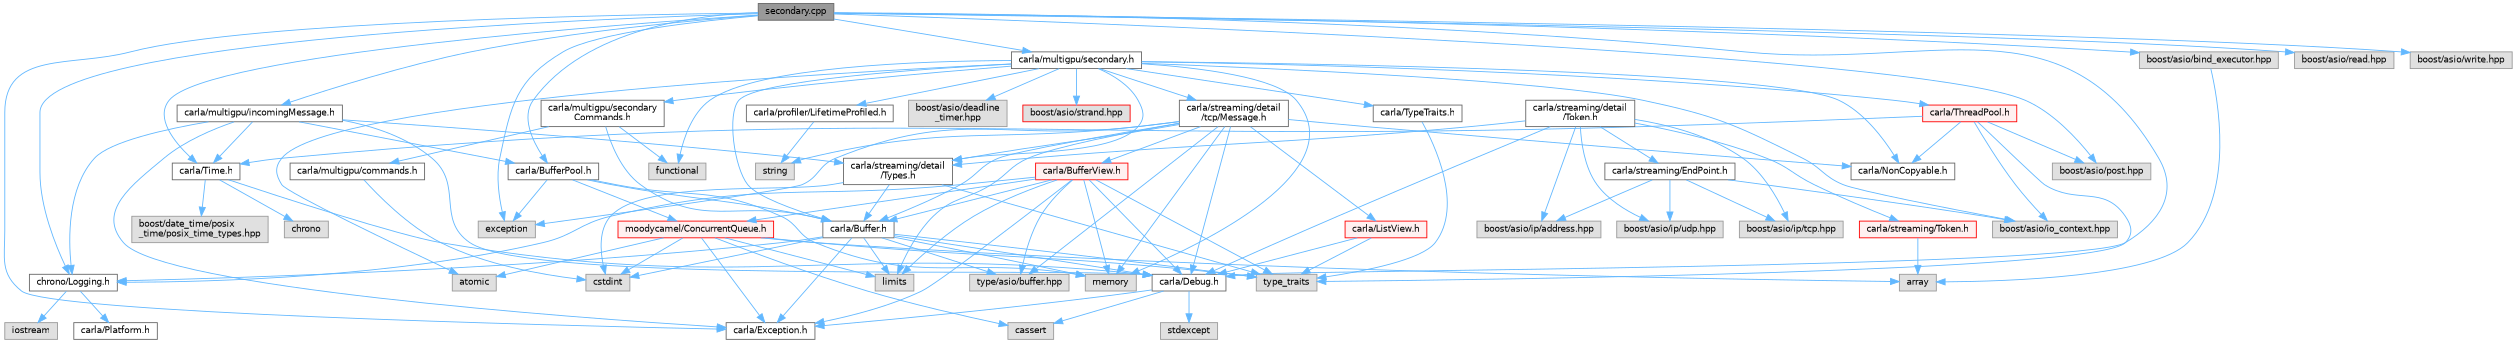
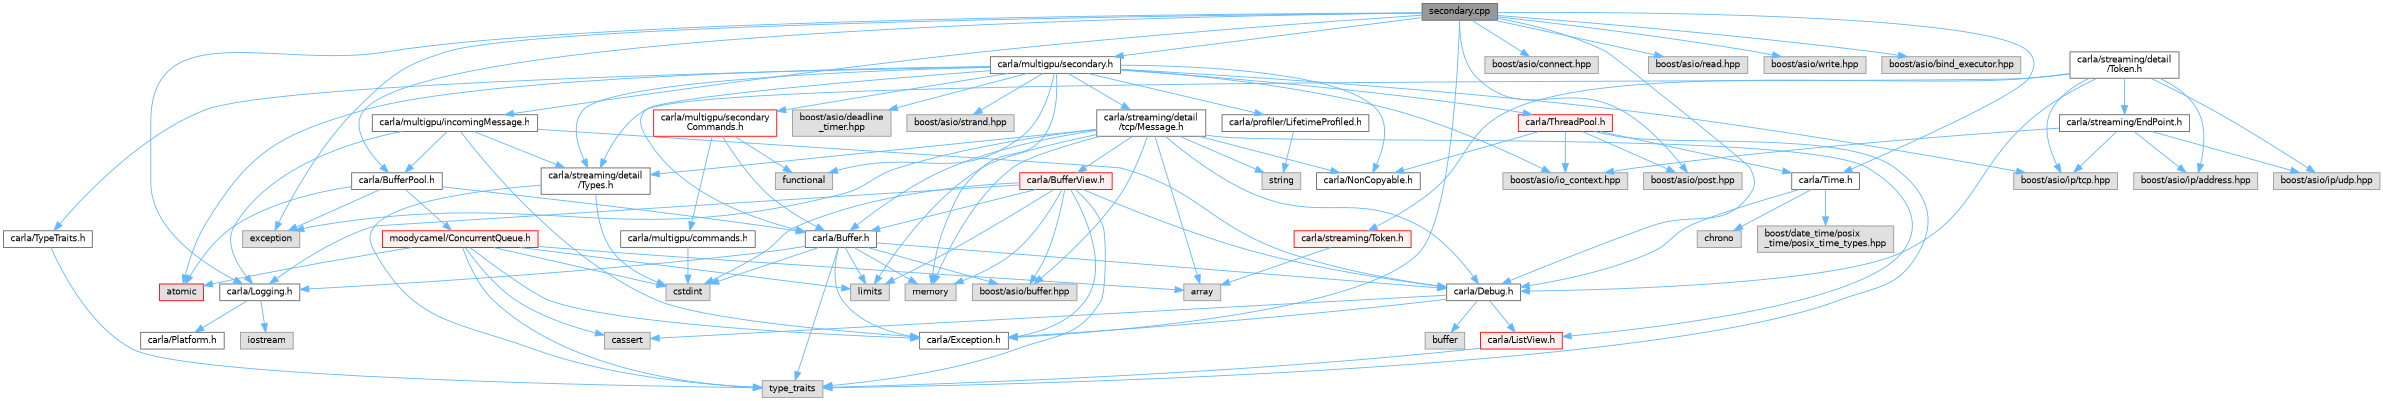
node "boost/asio/connect.hpp": added
edge "carla/multigpu/secondary.h" -> "boost/asio/ip/tcp.hpp": added
node "carla/multigpu/secondary Commands.h": color grey40 -> red
node "boost/asio/strand.hpp": color red -> grey60
edge "carla/multigpu/incomingMessage.h" -> "carla/Time.h": removed
edge "carla/streaming/detail /Types.h" -> "carla/Buffer.h": removed
edge "carla/BufferView.h" -> "moodycamel/ConcurrentQueue.h": now "carla/BufferView.h" -> "cstdint"
edge "carla/BufferPool.h" -> "memory": now "carla/BufferPool.h" -> "atomic"
edge "carla/ListView.h" -> "carla/Debug.h": reversed
edge "boost/asio/bind_executor.hpp" -> "array": now "carla/streaming/detail /tcp/Message.h" -> "array"
node "chrono/Logging.h": label "chrono/Logging.h" -> "carla/Logging.h"
node "atomic": color grey60 -> red
node "type/asio/buffer.hpp": label "type/asio/buffer.hpp" -> "boost/asio/buffer.hpp"
node "stdexcept": label "stdexcept" -> "buffer"
